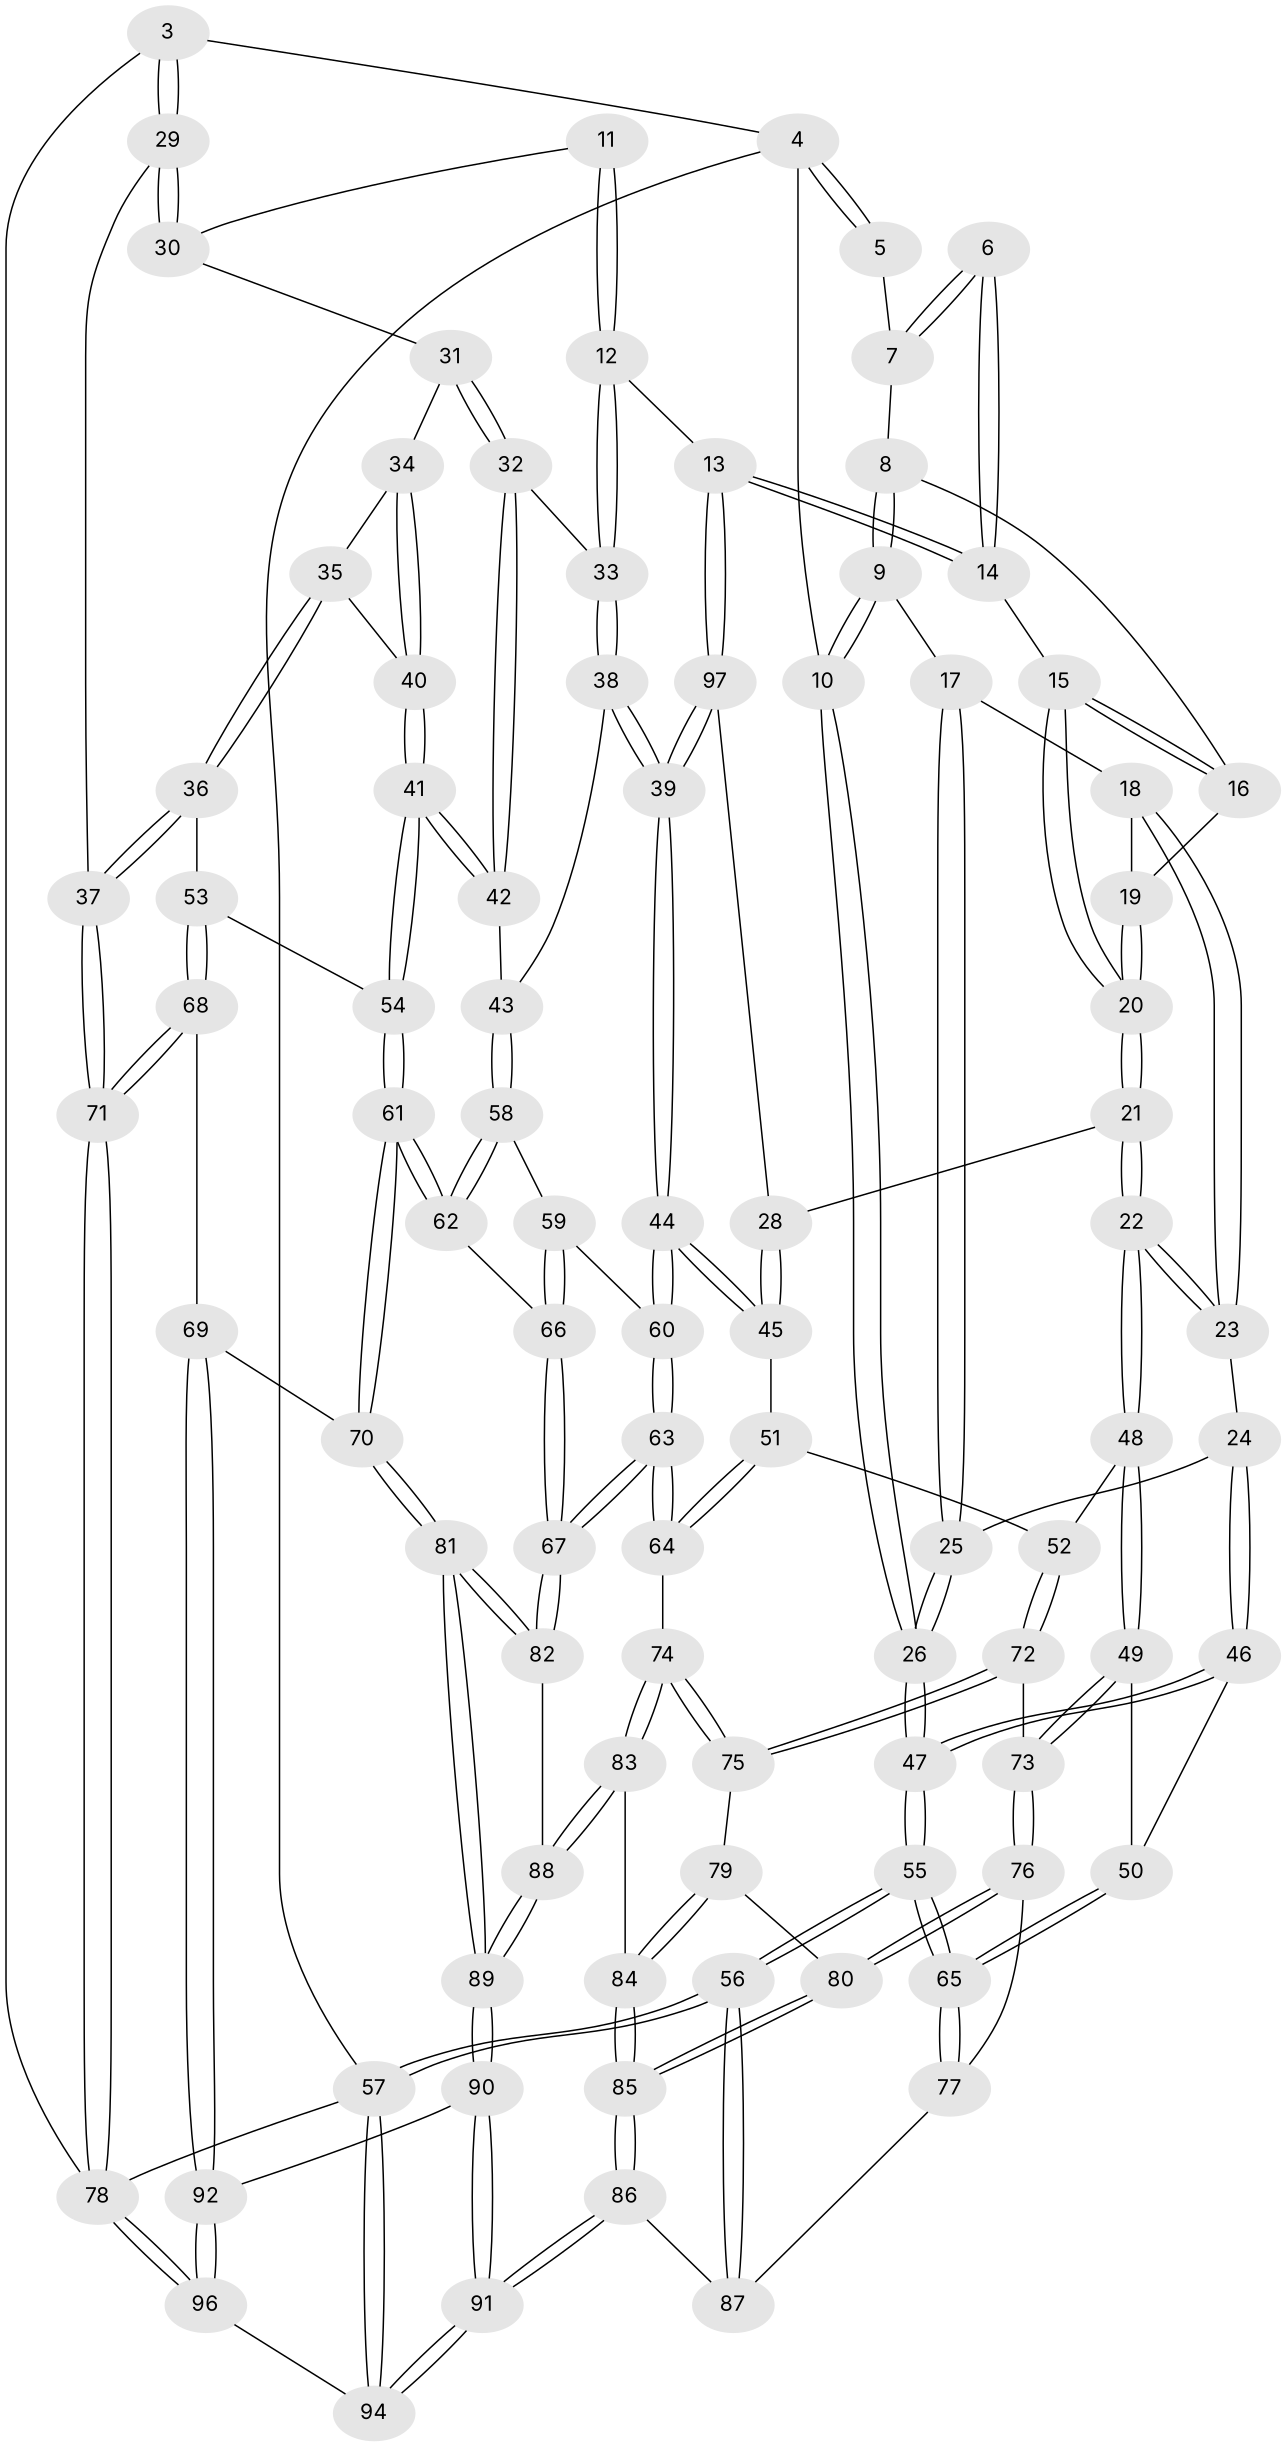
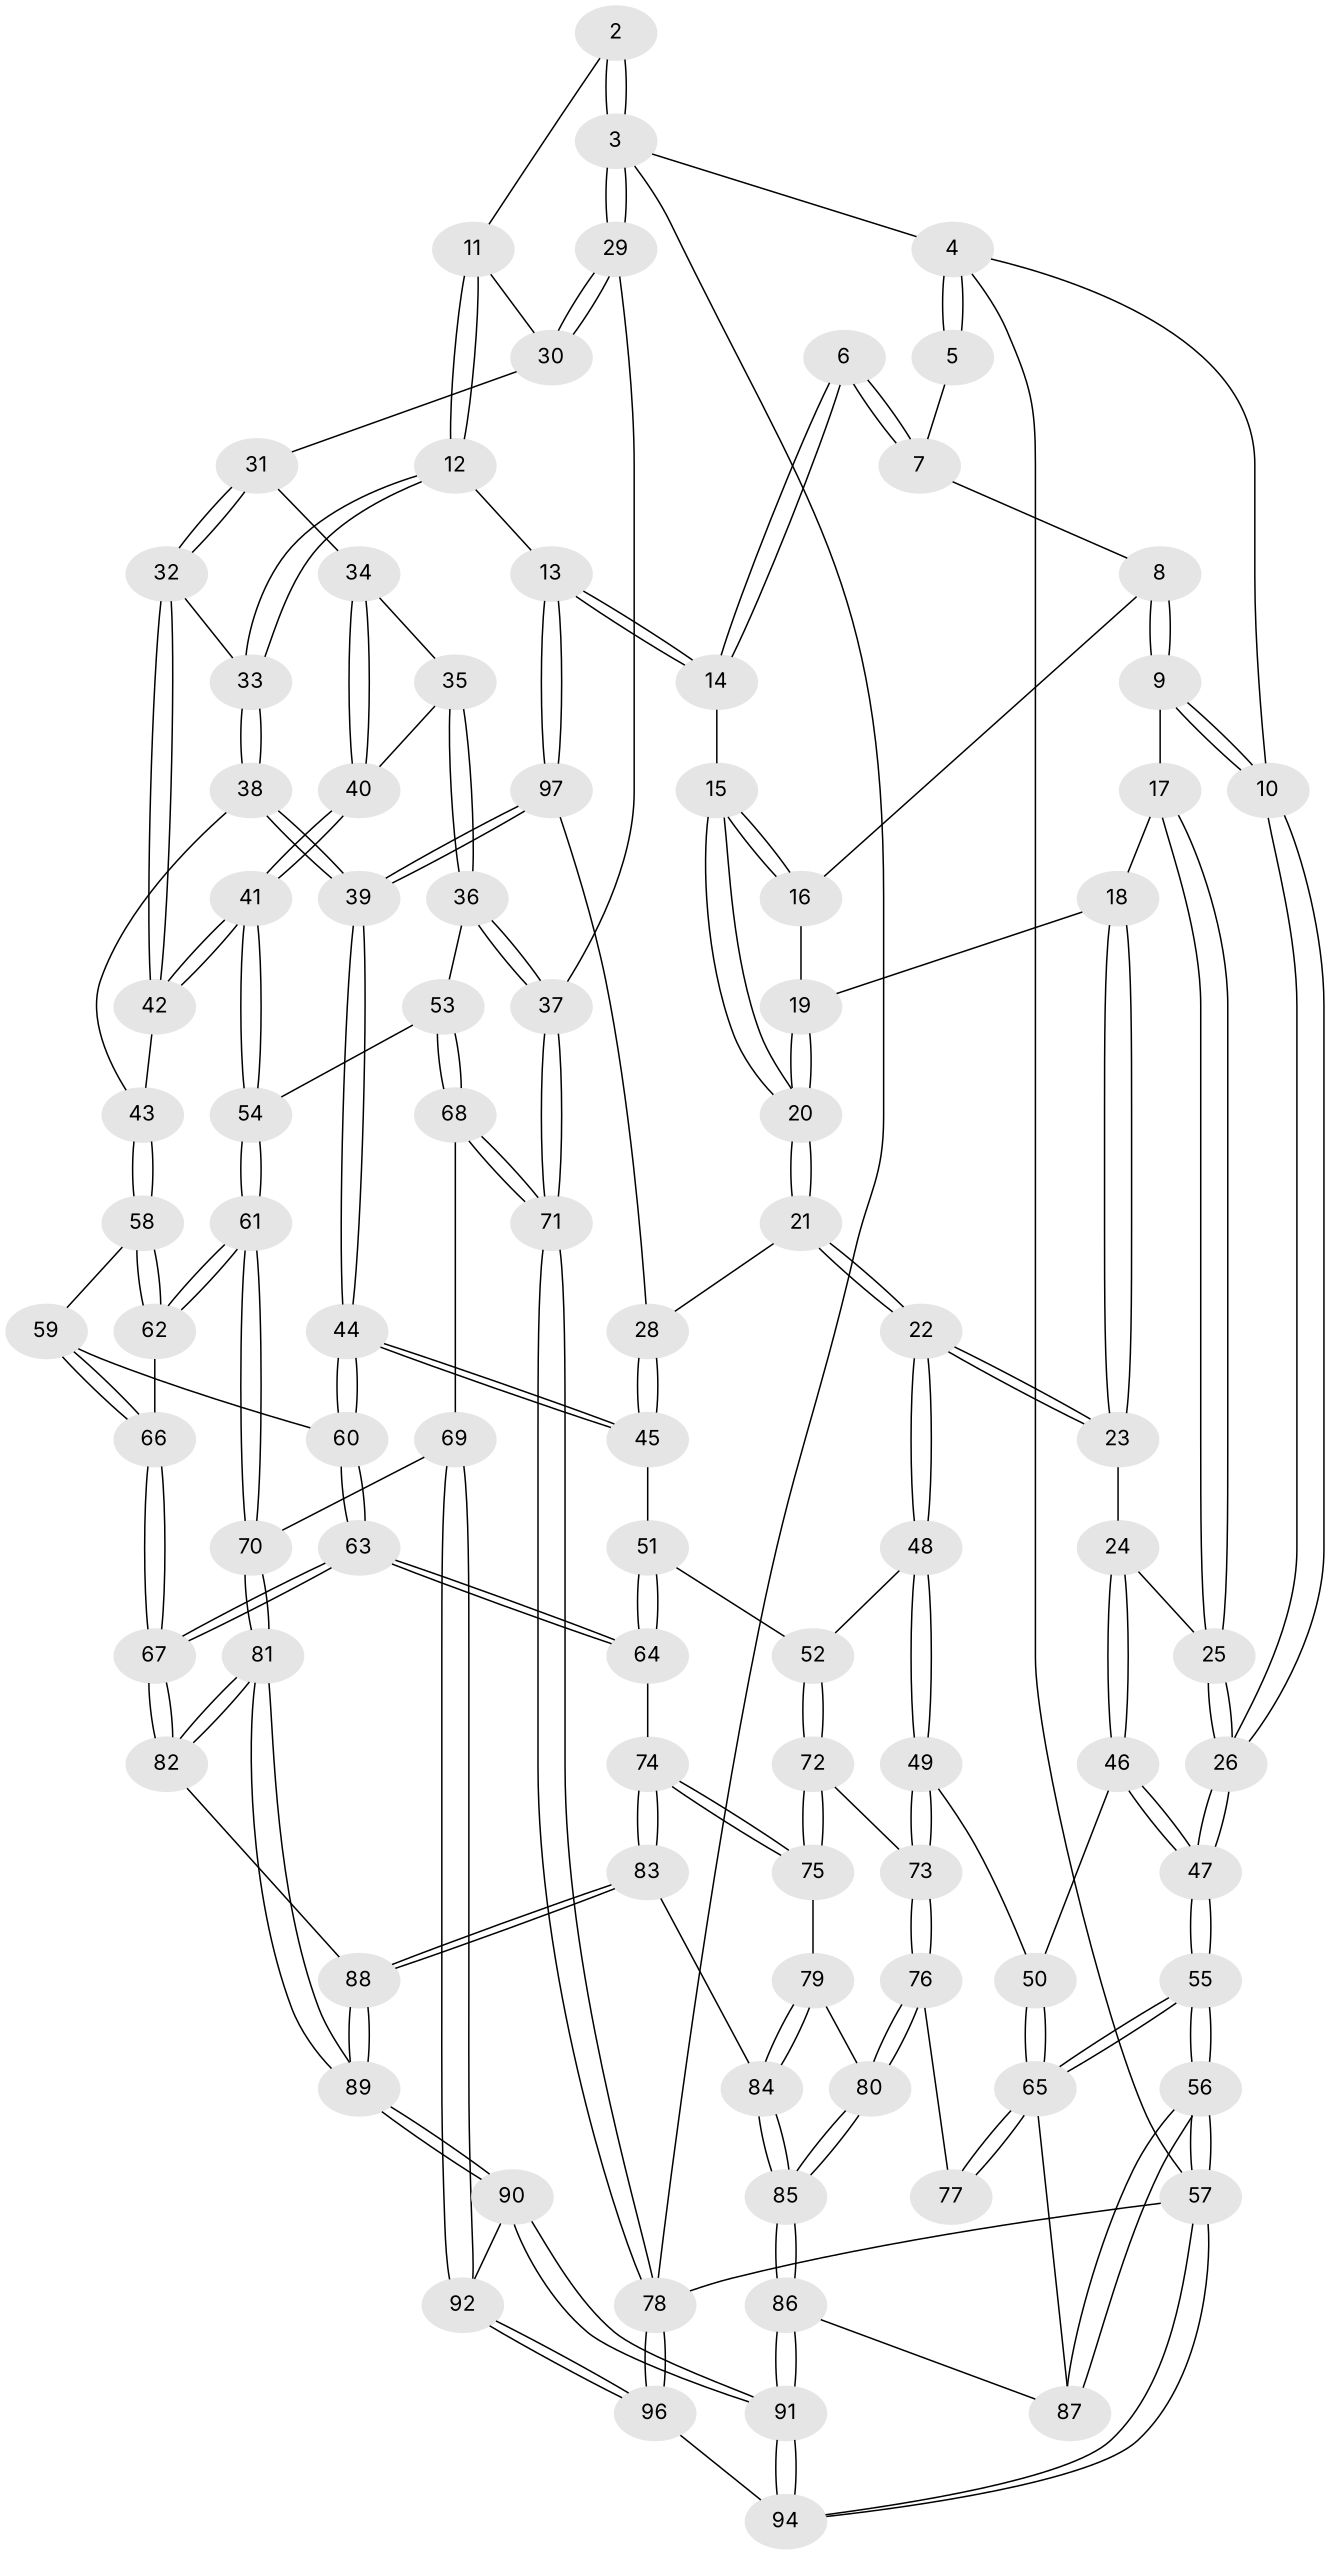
node "2": added
edge "77" -- "87": now "65" -- "87"
